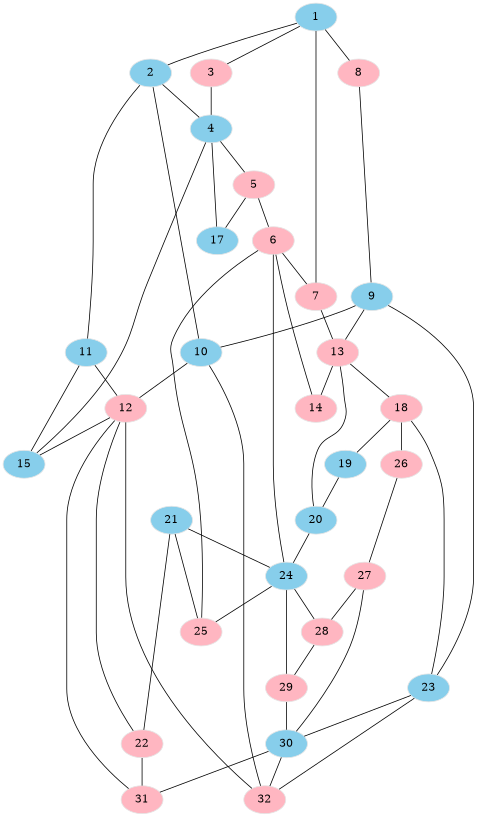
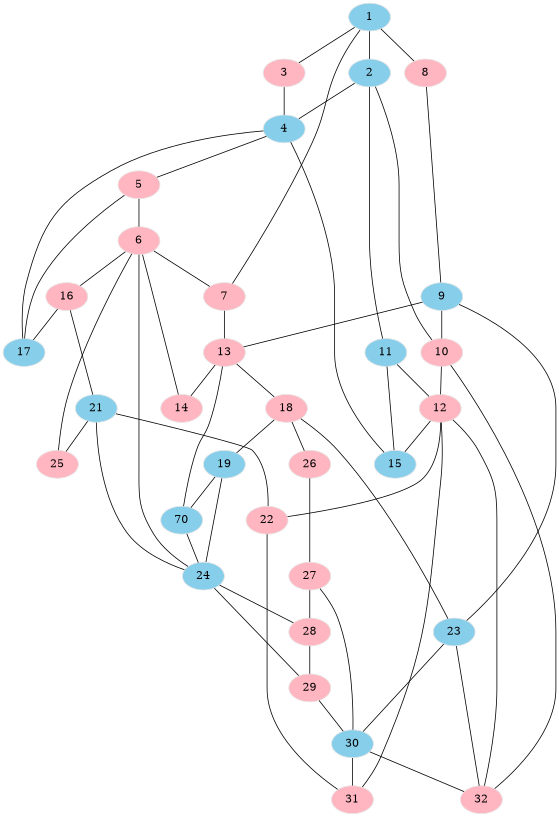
node "16": added
node "10": fillcolor skyblue -> lightpink
node "20": label "20" -> "70"
edge "24" -- "25": now "24" -- "19"
